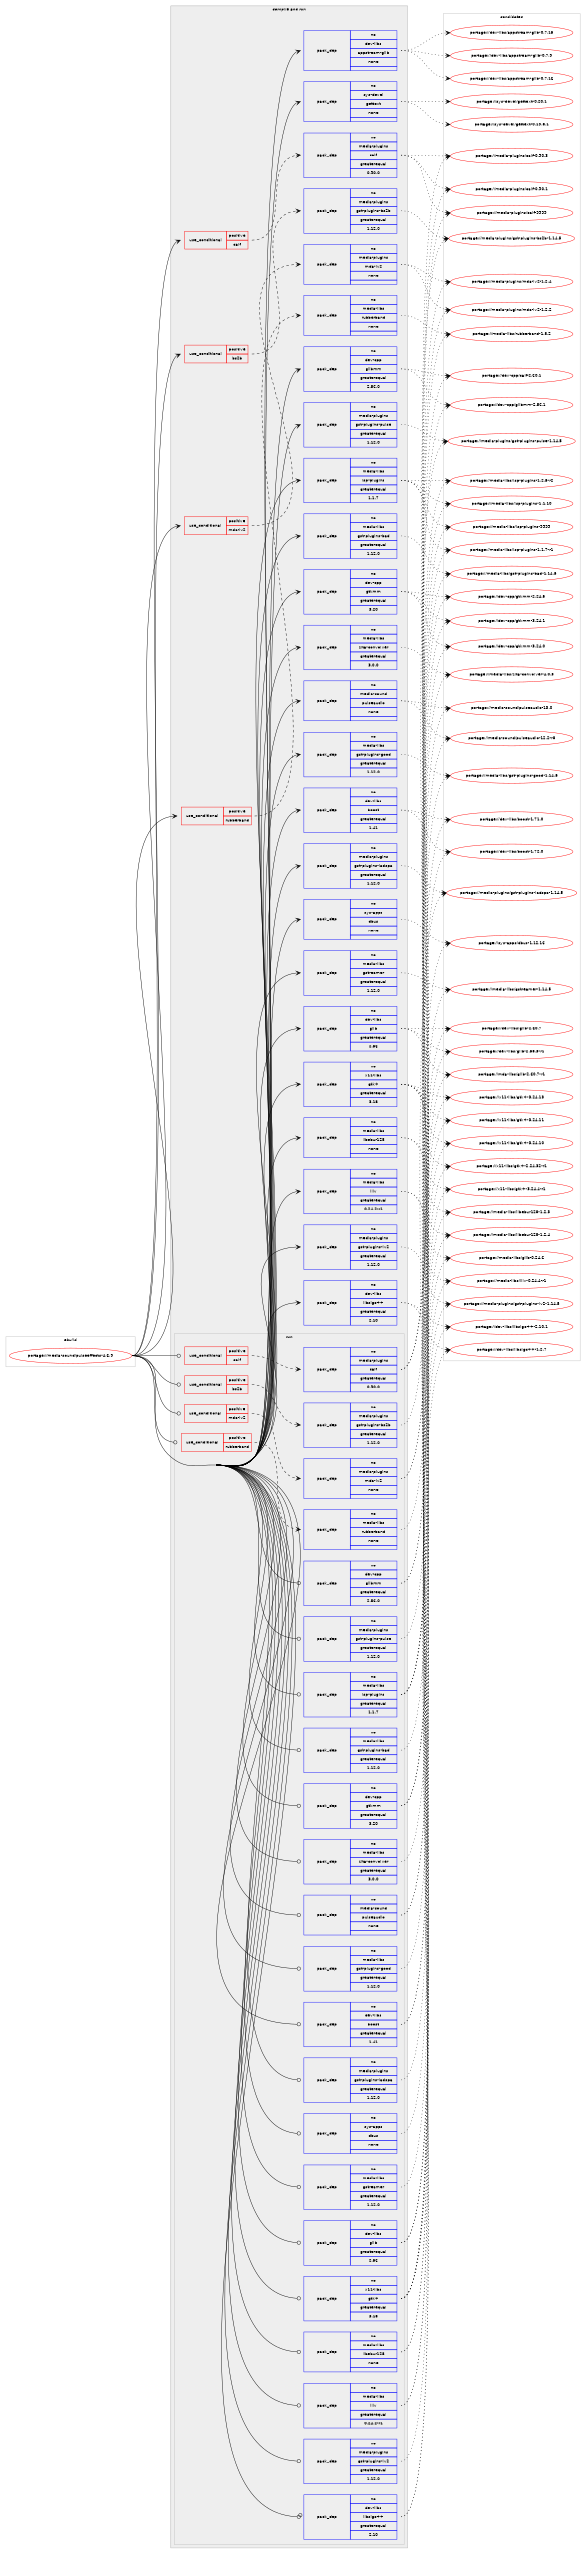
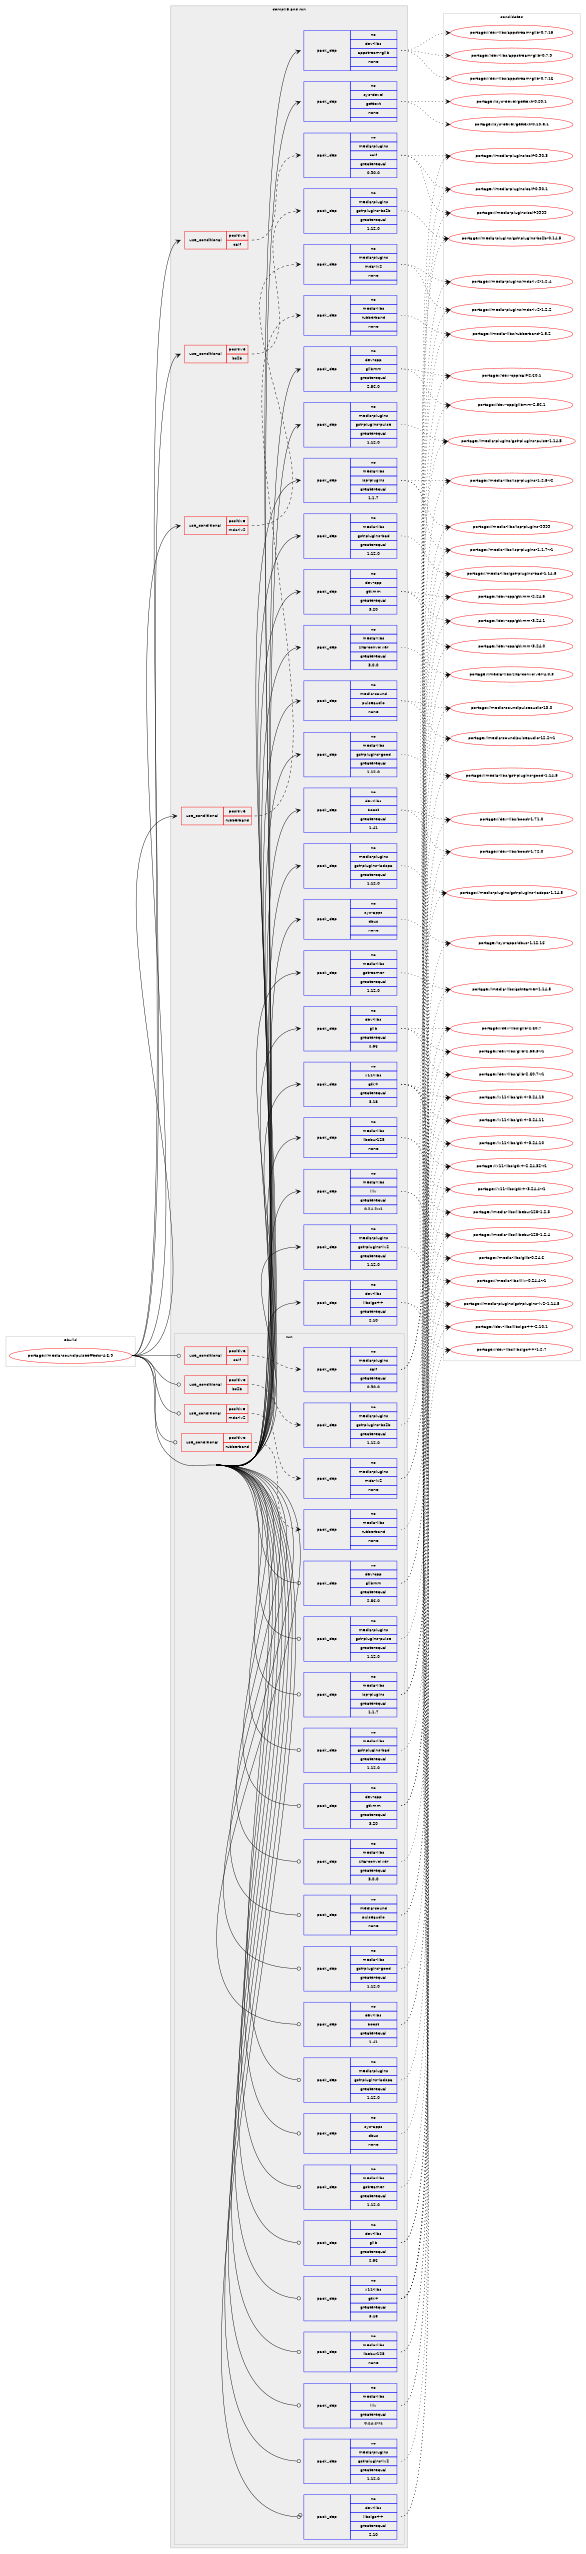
node "portage://media-plugins/gst-plugins-bs2b-1.14.5": label "portage://media-plugins/gst-plugins-bs2b-1.14.5" -> "portage://media-plugins/gst-plugins-bs2b-0.14.5"
node "portage://media-libs/lsp-plugins-1.1.10": removed
node "portage://media-sound/pulseaudio-12.2-r8": label "portage://media-sound/pulseaudio-12.2-r8" -> "portage://media-sound/pulseaudio-12.2-r1"
node "portage://mda-libs/glib-2.60.7-r1": label "portage://mda-libs/glib-2.60.7-r1" -> "portage://dev-libs/glib-2.60.7-r1"
